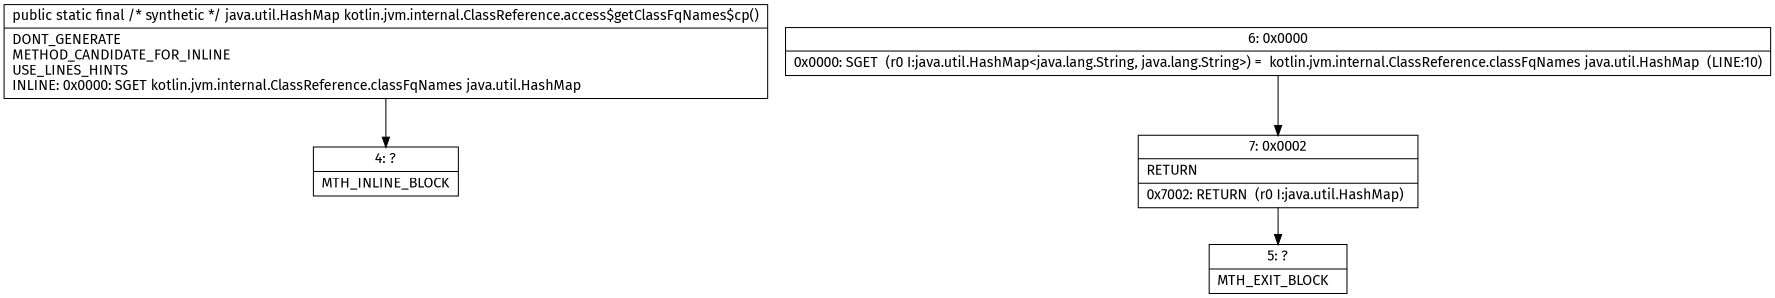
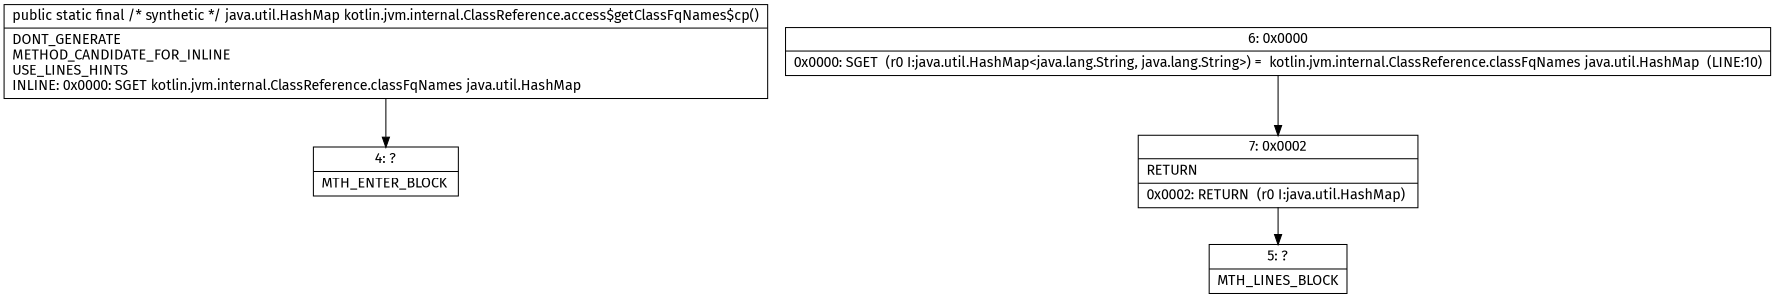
node "4: ?": text "MTH_INLINE_BLOCK" -> "MTH_ENTER_BLOCK"
node "7: 0x0002": text "0x7002: RETURN  (r0 I:java.util.HashMap)" -> "0x0002: RETURN  (r0 I:java.util.HashMap)"
node "5: ?": text "MTH_EXIT_BLOCK" -> "MTH_LINES_BLOCK"
